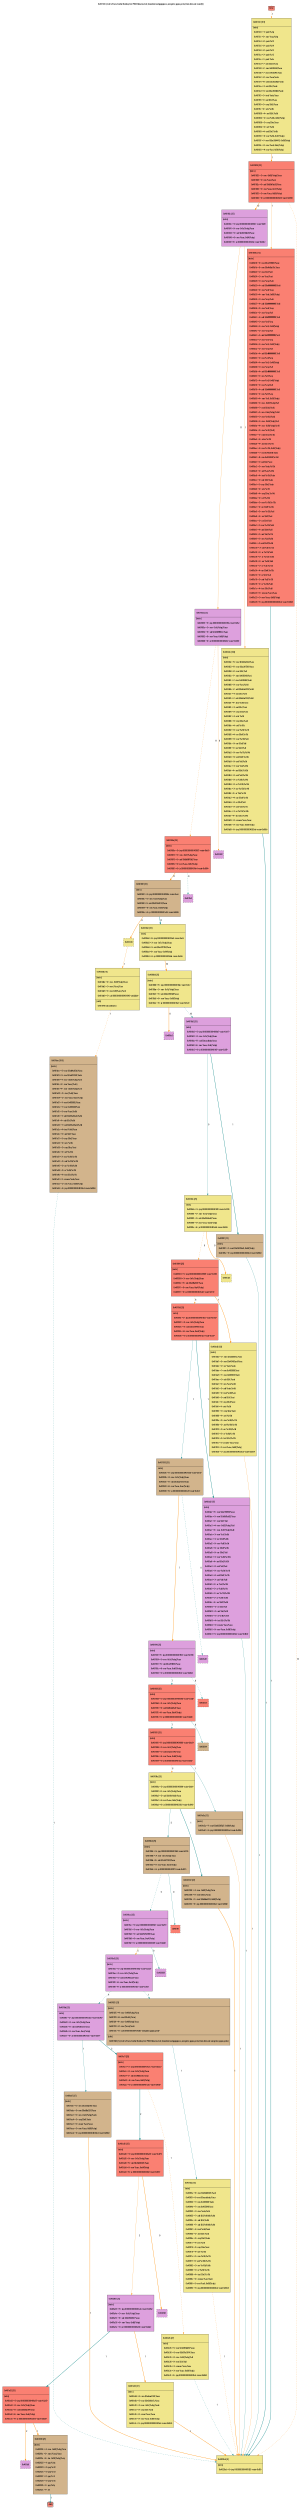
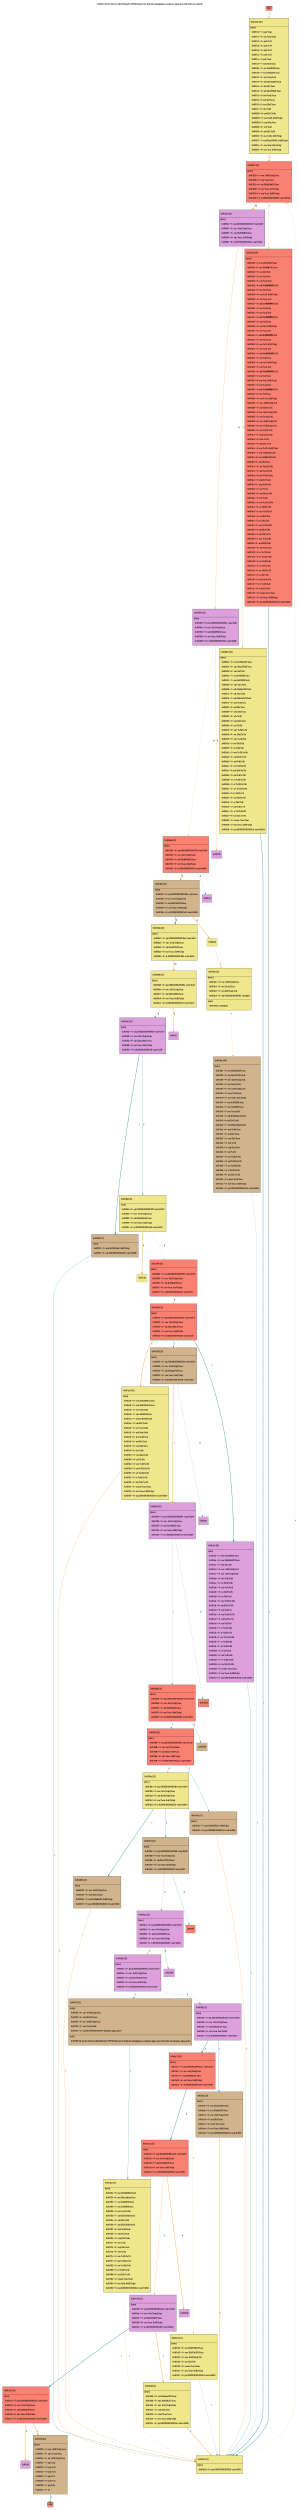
edge "0x401904 [25]" -> "0x401ed2 [83]": now "0x40191d [25]" -> "0x401ed2 [83]"
edge "0x401825 [23]" -> "0x4020cd [5]": reversed
edge "0x402002 [22]" -> "0x4020cd [5]": style bold -> solid
